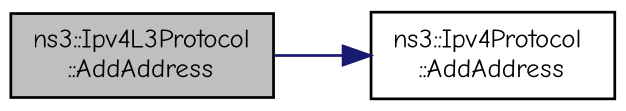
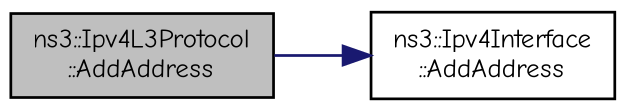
node "ns3::Ipv4Protocol ::AddAddress": label "ns3::Ipv4Protocol ::AddAddress" -> "ns3::Ipv4Interface ::AddAddress"
